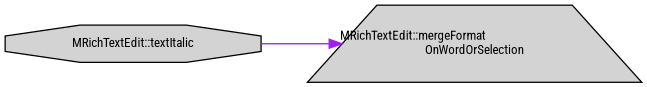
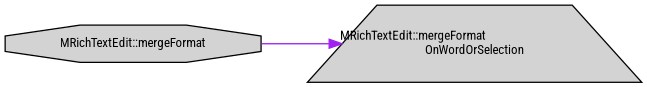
node "MRichTextEdit::textItalic": label "MRichTextEdit::textItalic" -> "MRichTextEdit::mergeFormat"
